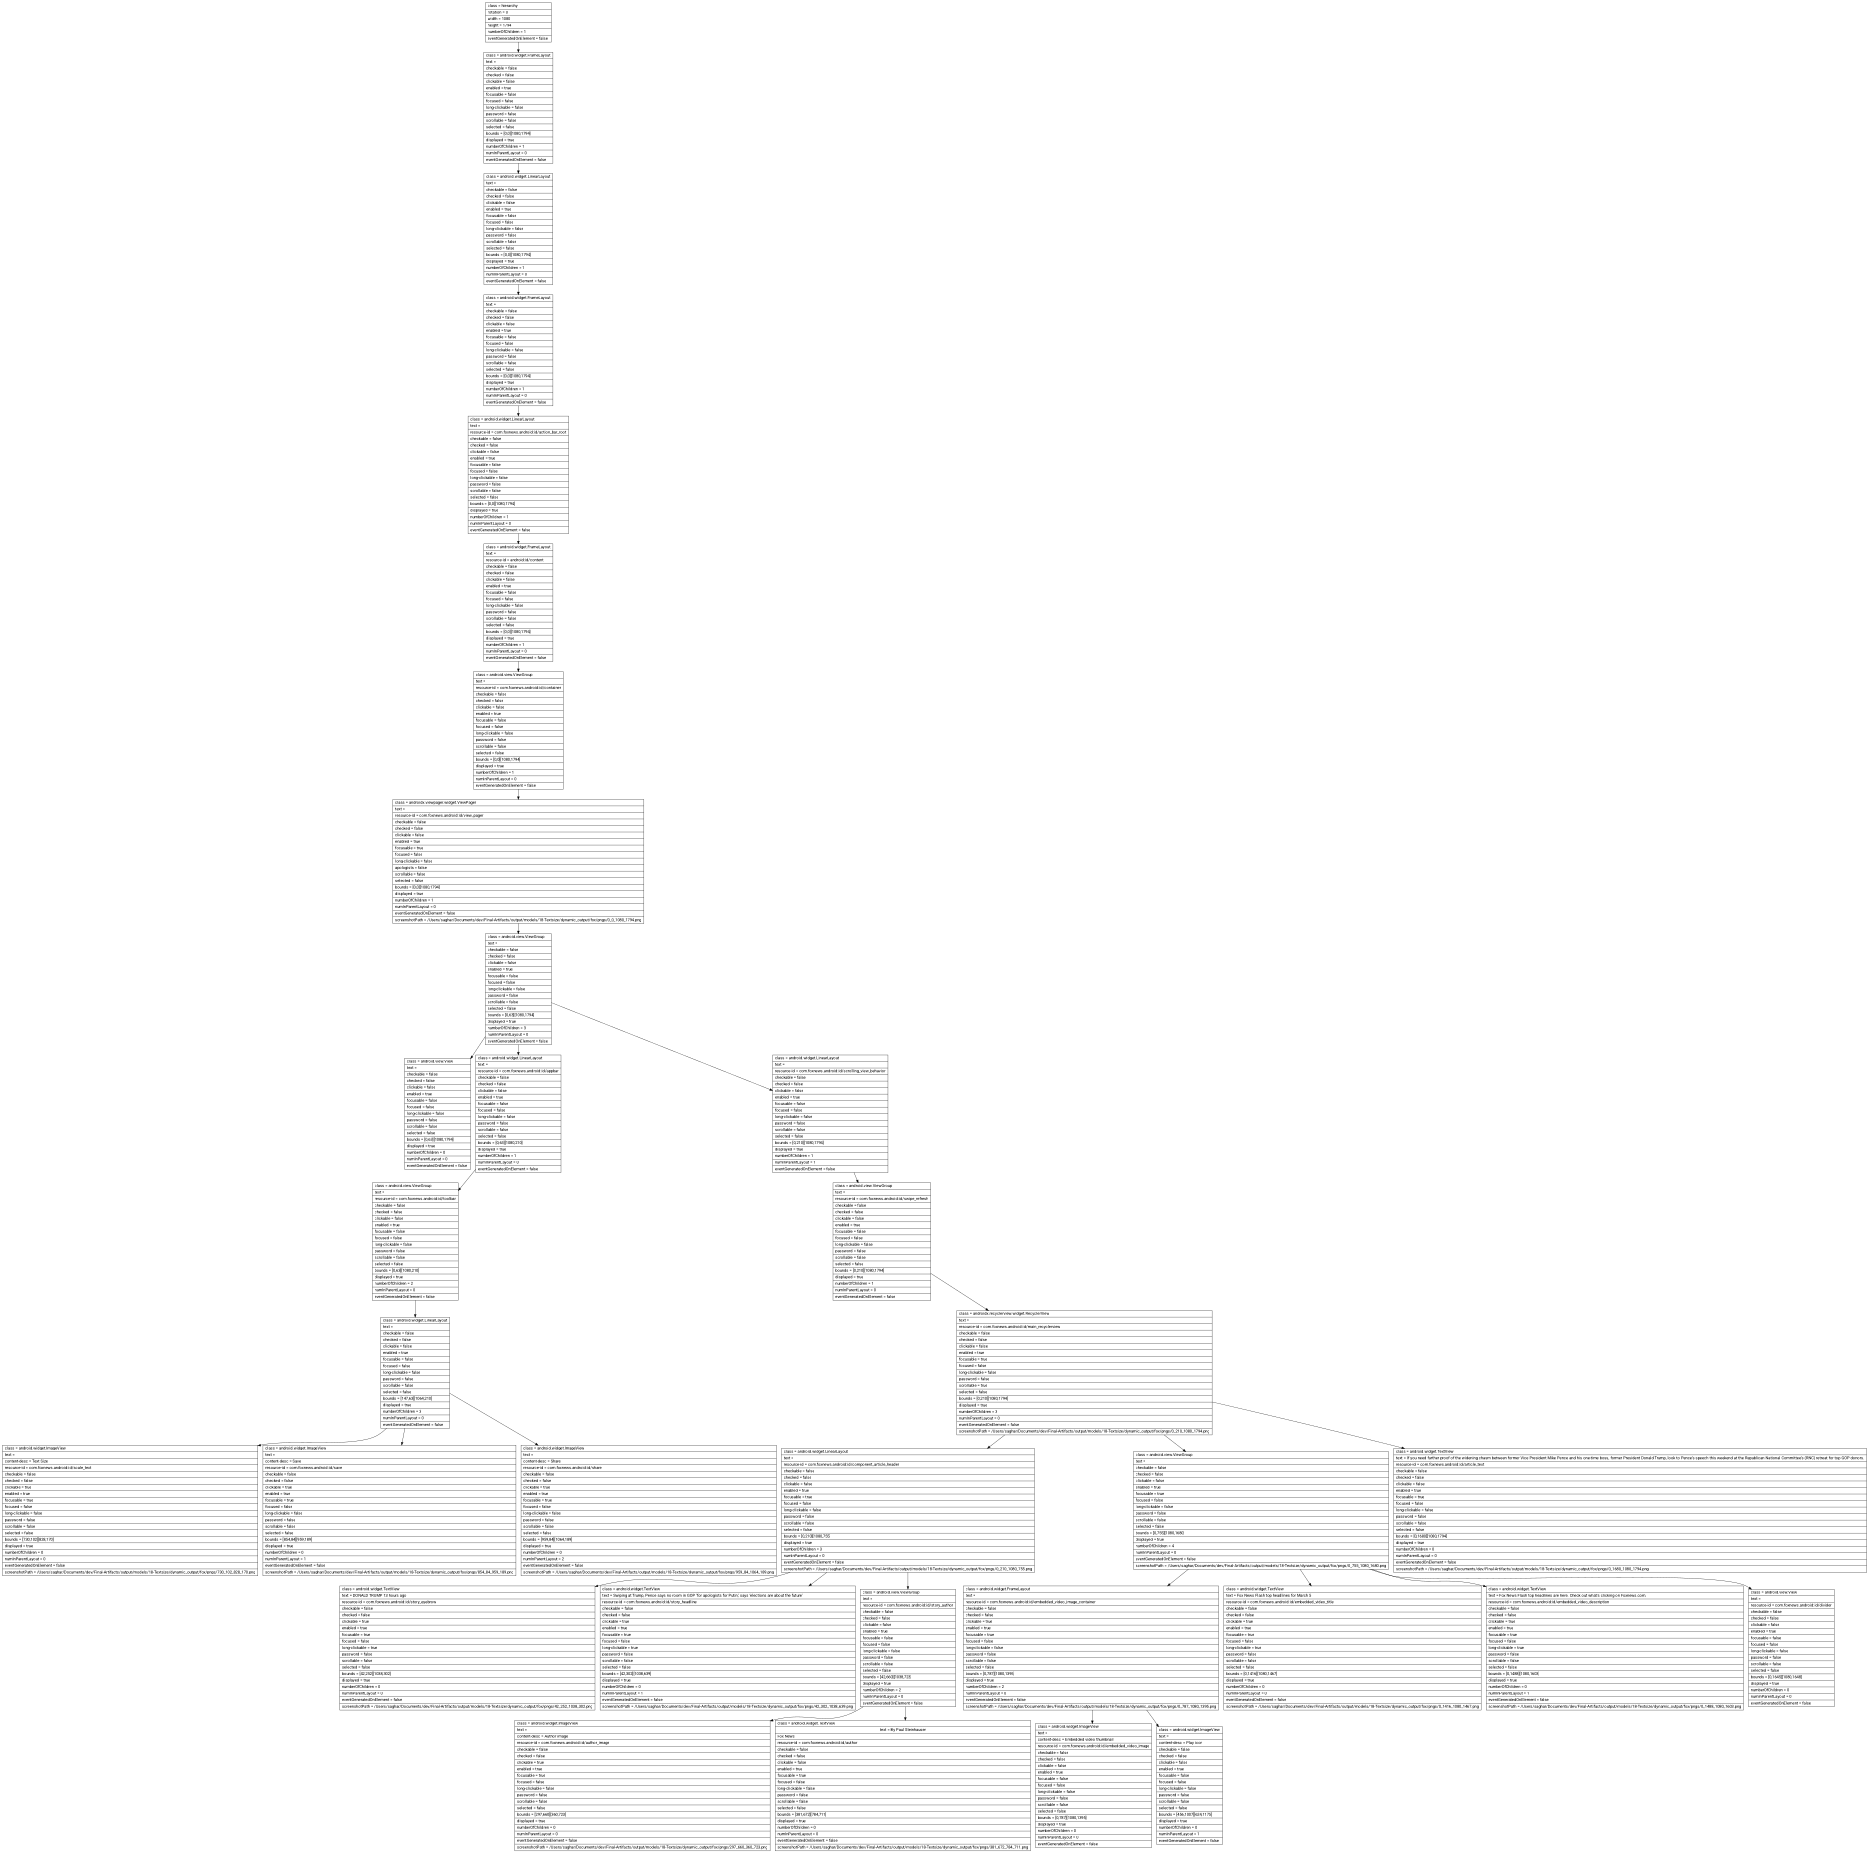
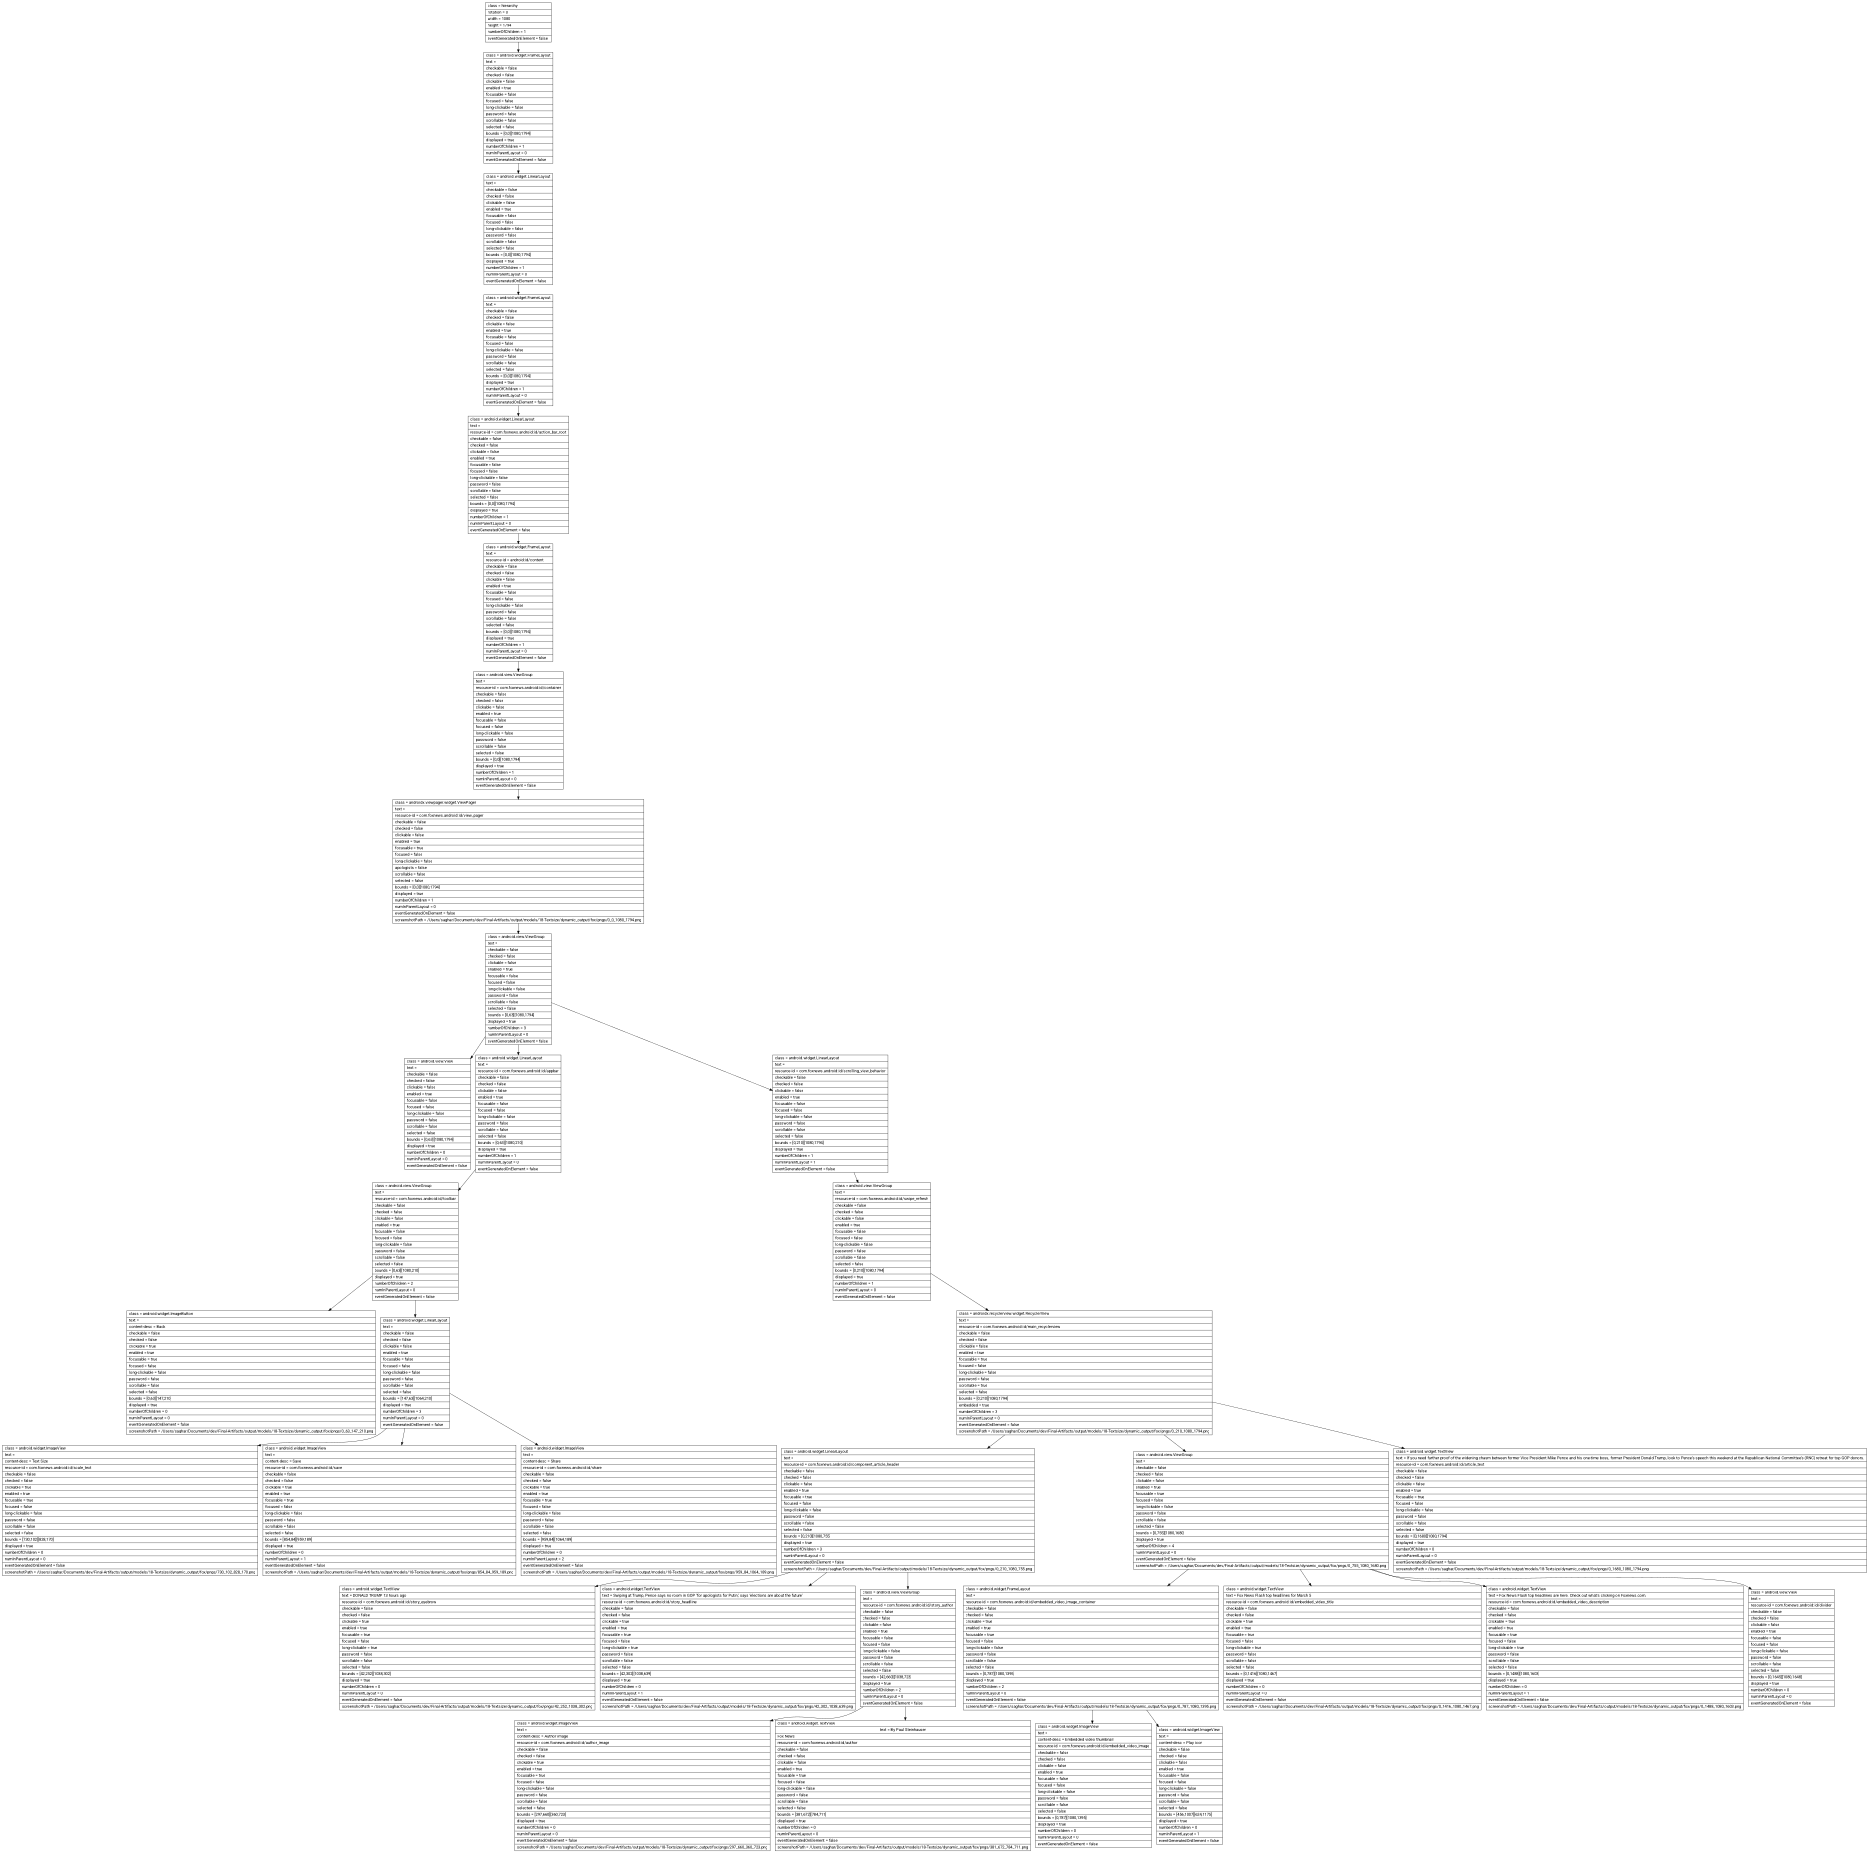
node "class = android.widget.ImageButton": added
node "class = androidx.recyclerview.widget.RecyclerView": text "displayed = true" -> "embedded = true"
